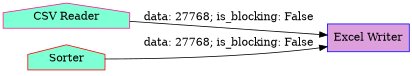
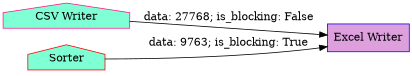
node "CSV Reader": label "CSV Reader" -> "CSV Writer"
edge "Sorter" -> "Excel Writer": label "data: 27768; is_blocking: False" -> "data: 9763; is_blocking: True"
